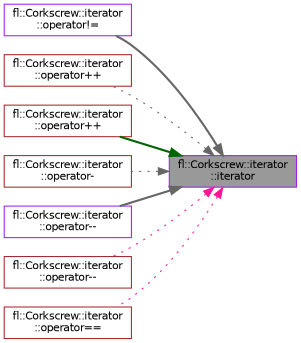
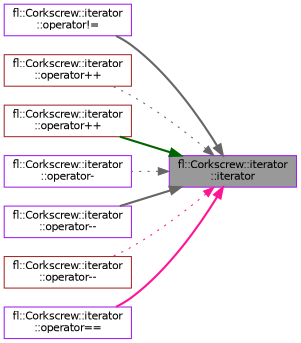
node "fl::Corkscrew::iterator ::operator-": color brown -> purple
edge "fl::Corkscrew::iterator ::operator==" -> "fl::Corkscrew::iterator ::iterator": style dotted -> bold
node "fl::Corkscrew::iterator ::operator==": color brown -> purple
